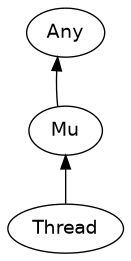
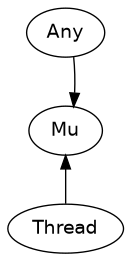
edge "Mu" -> "Any": reversed
